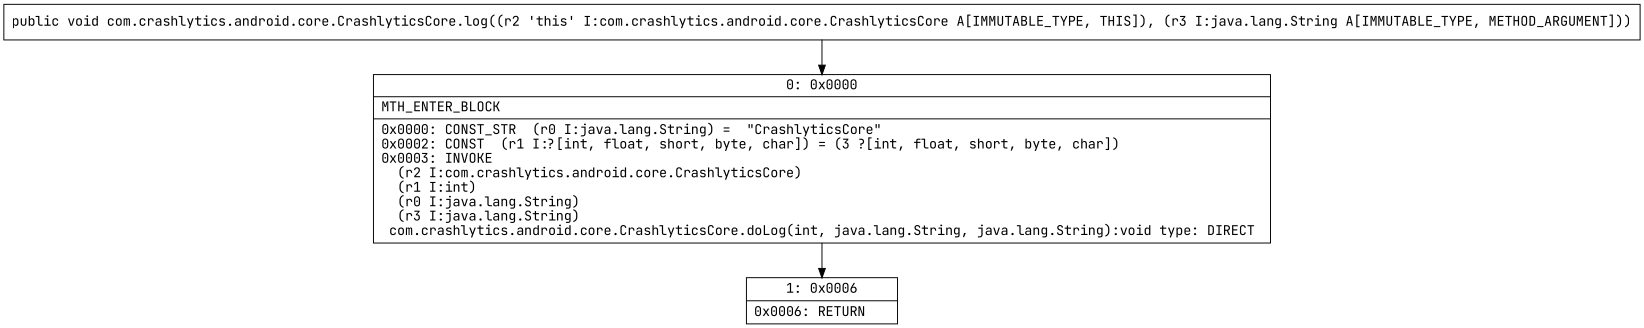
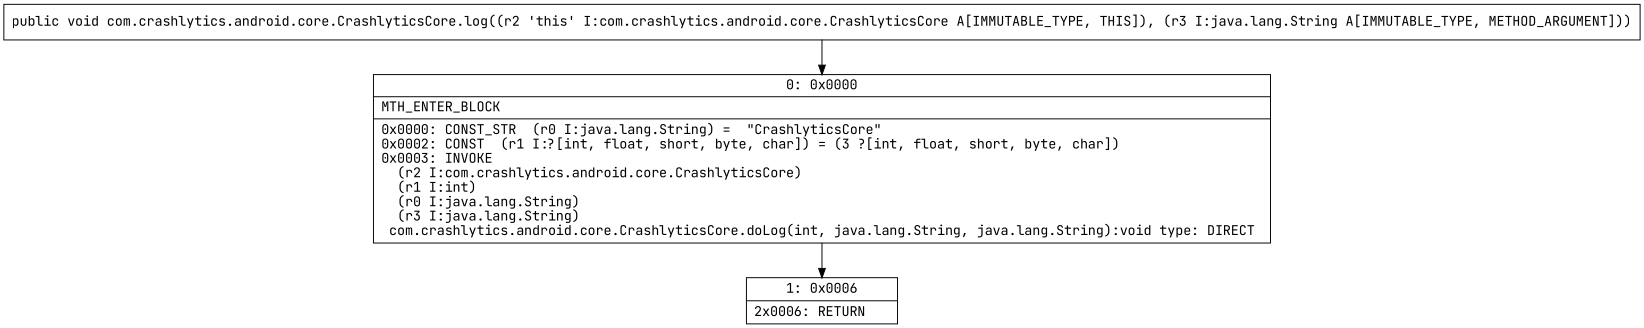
node "1: 0x0006": text "0x0006: RETURN" -> "2x0006: RETURN"
